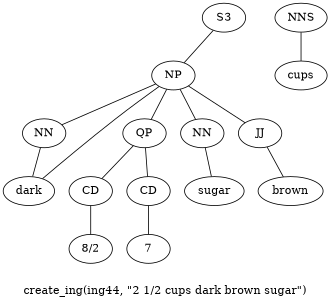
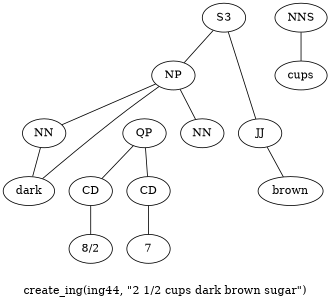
edge "NP" -- "QP": removed
edge "NP" -- "JJ": now "S3" -- "JJ"
node "sugar": removed
